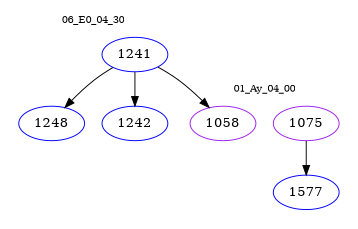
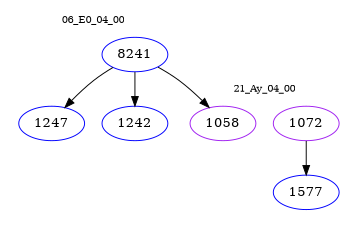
cluster "06_E0_04_30": label "06_E0_04_30" -> "06_E0_04_00"
node "1241": label "1241" -> "8241"
cluster "01_Ay_04_00": label "01_Ay_04_00" -> "21_Ay_04_00"
node "1248": label "1248" -> "1247"
node "1075": label "1075" -> "1072"
